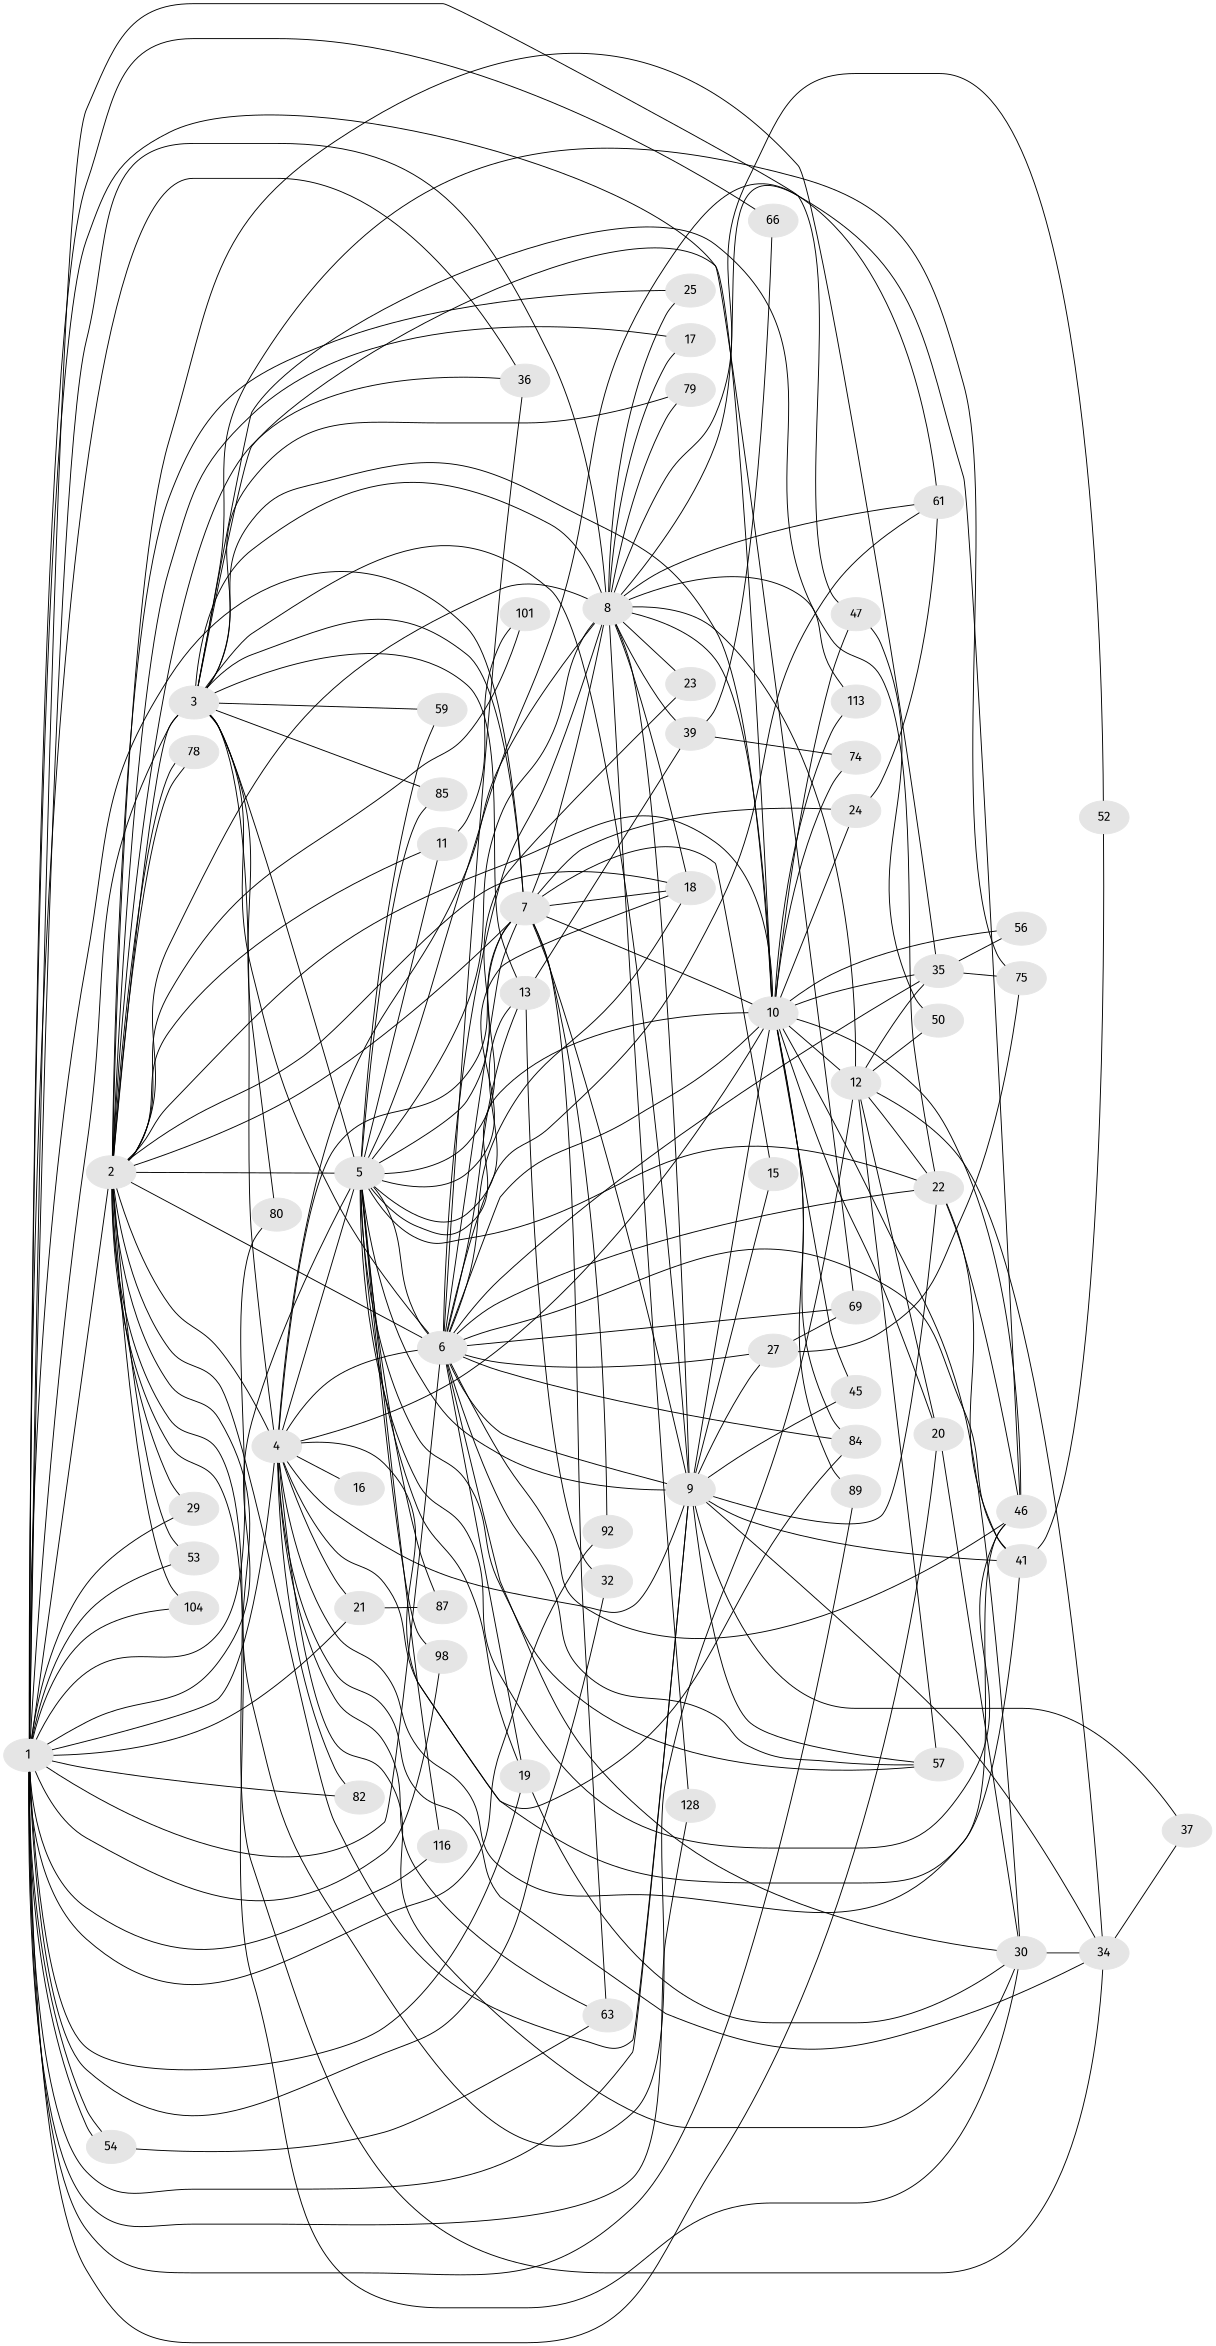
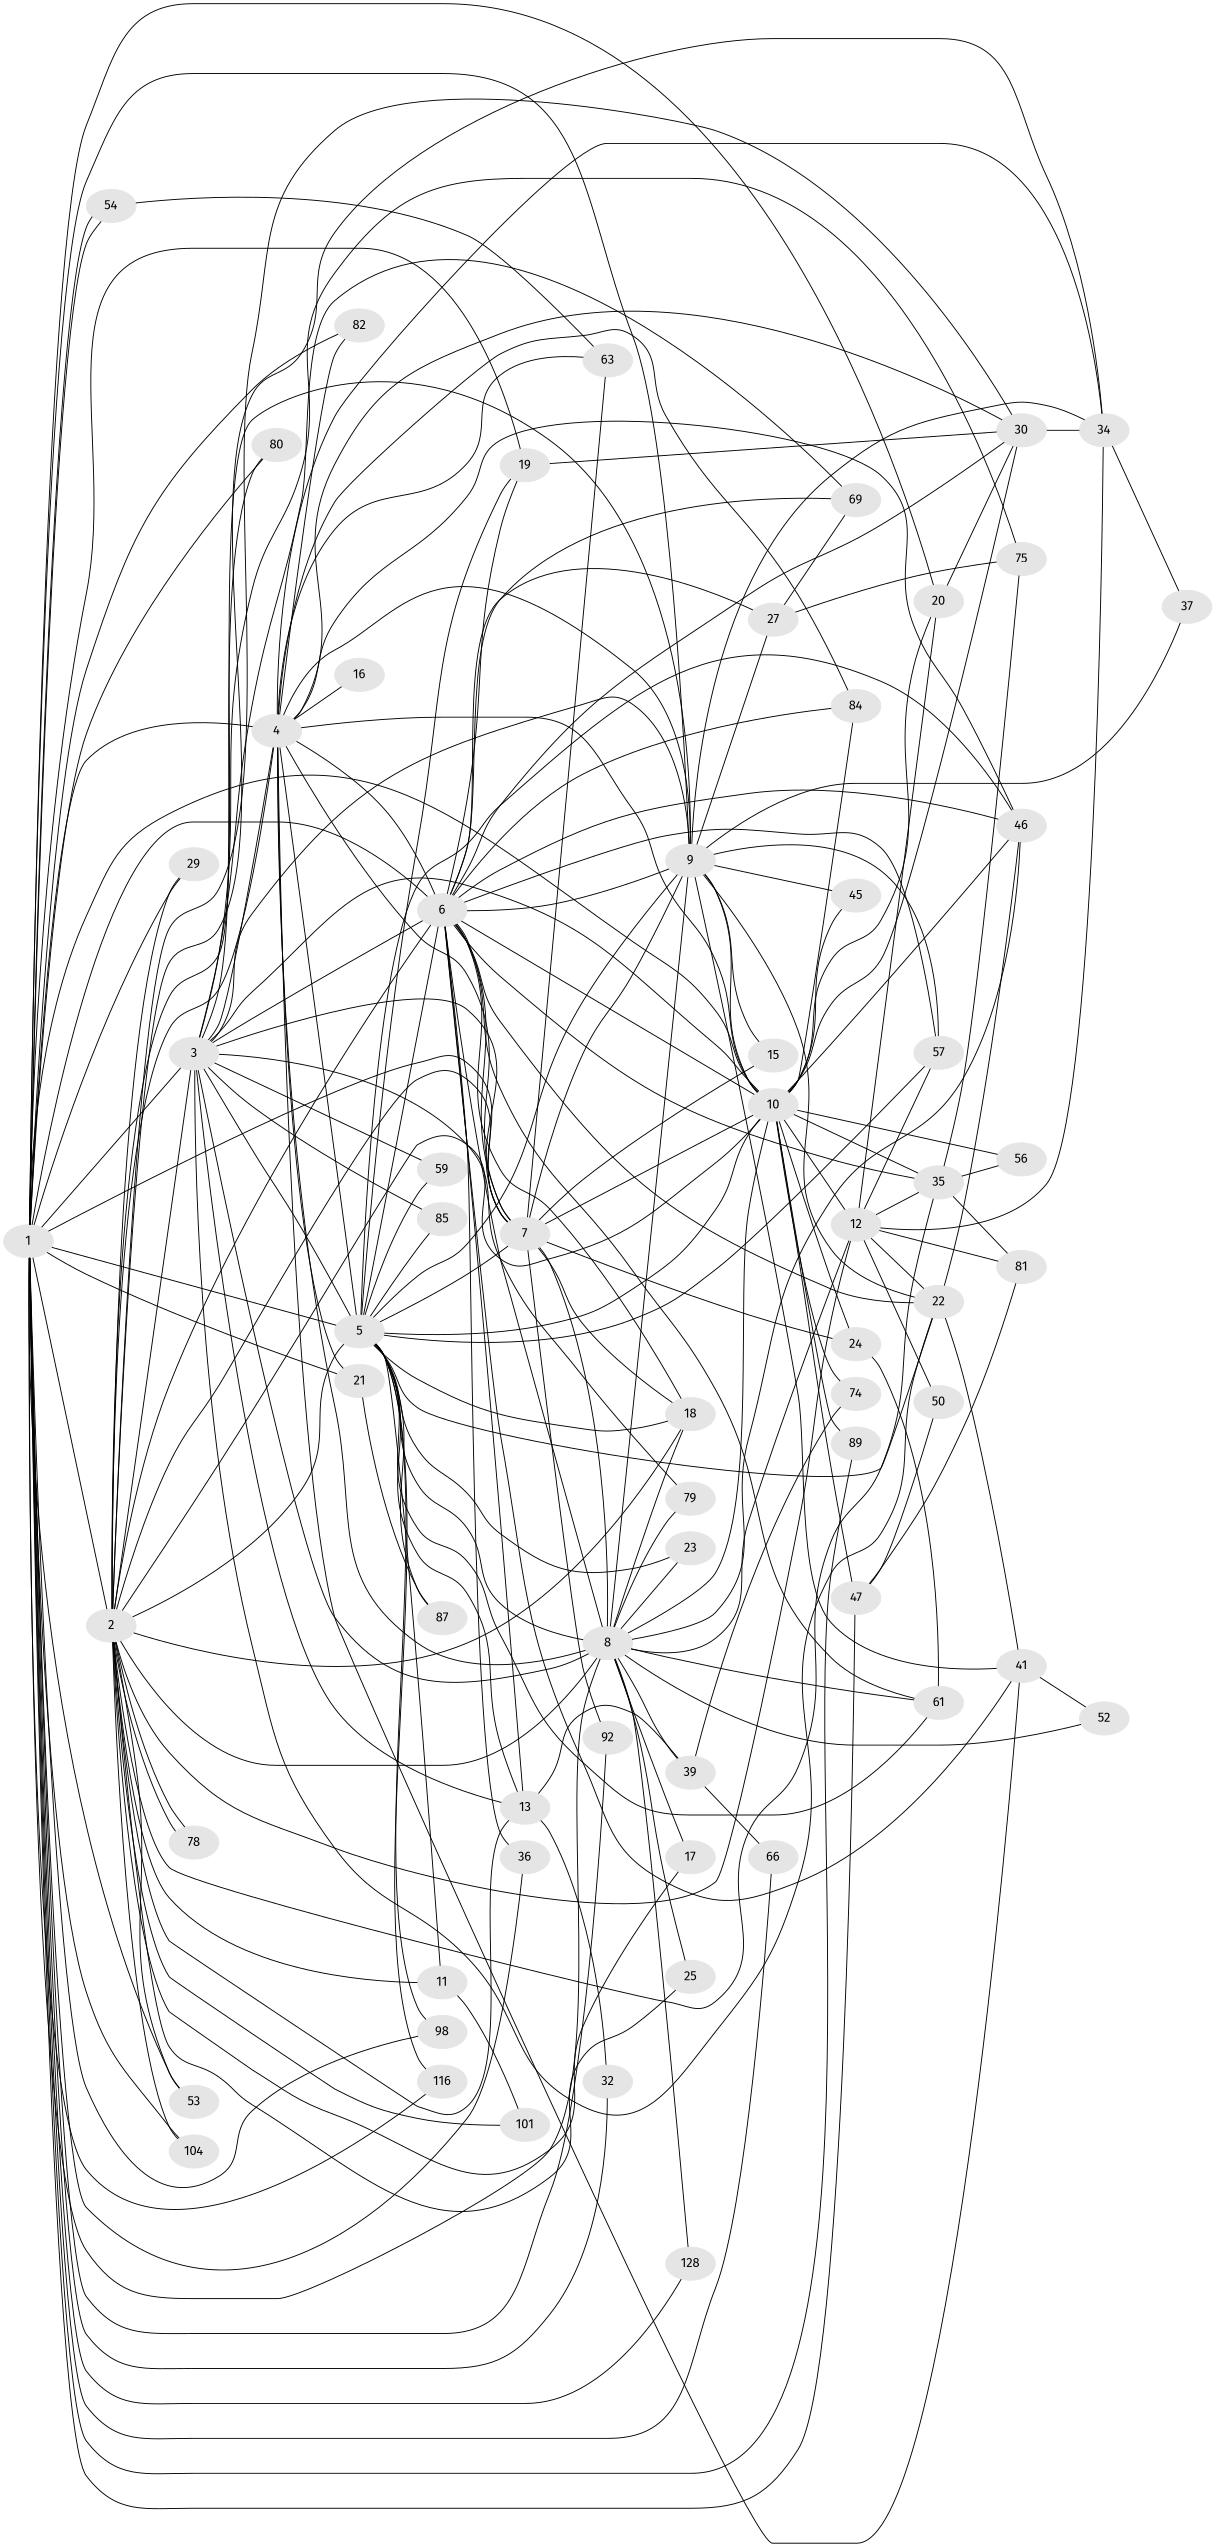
edge "36" -- "2": now "13" -- "2"
node "113": removed
node "81": added
